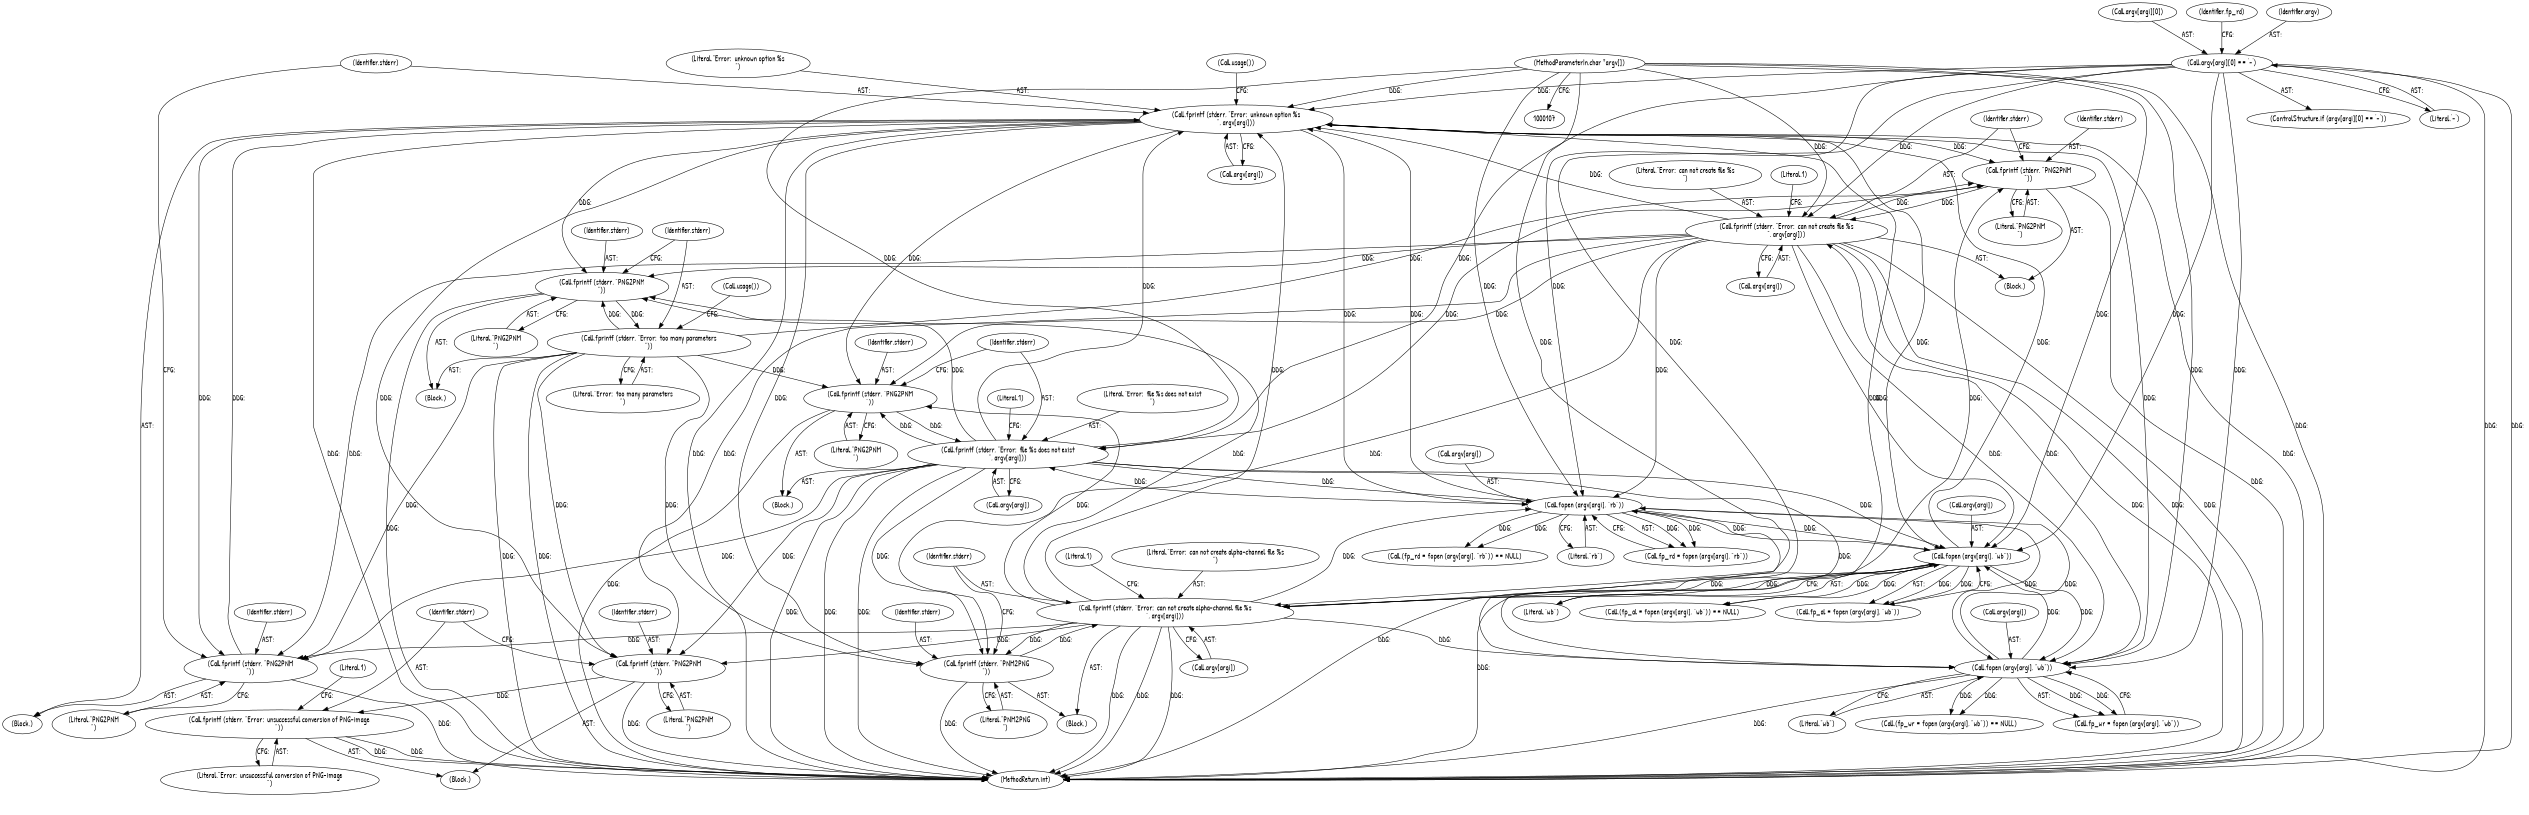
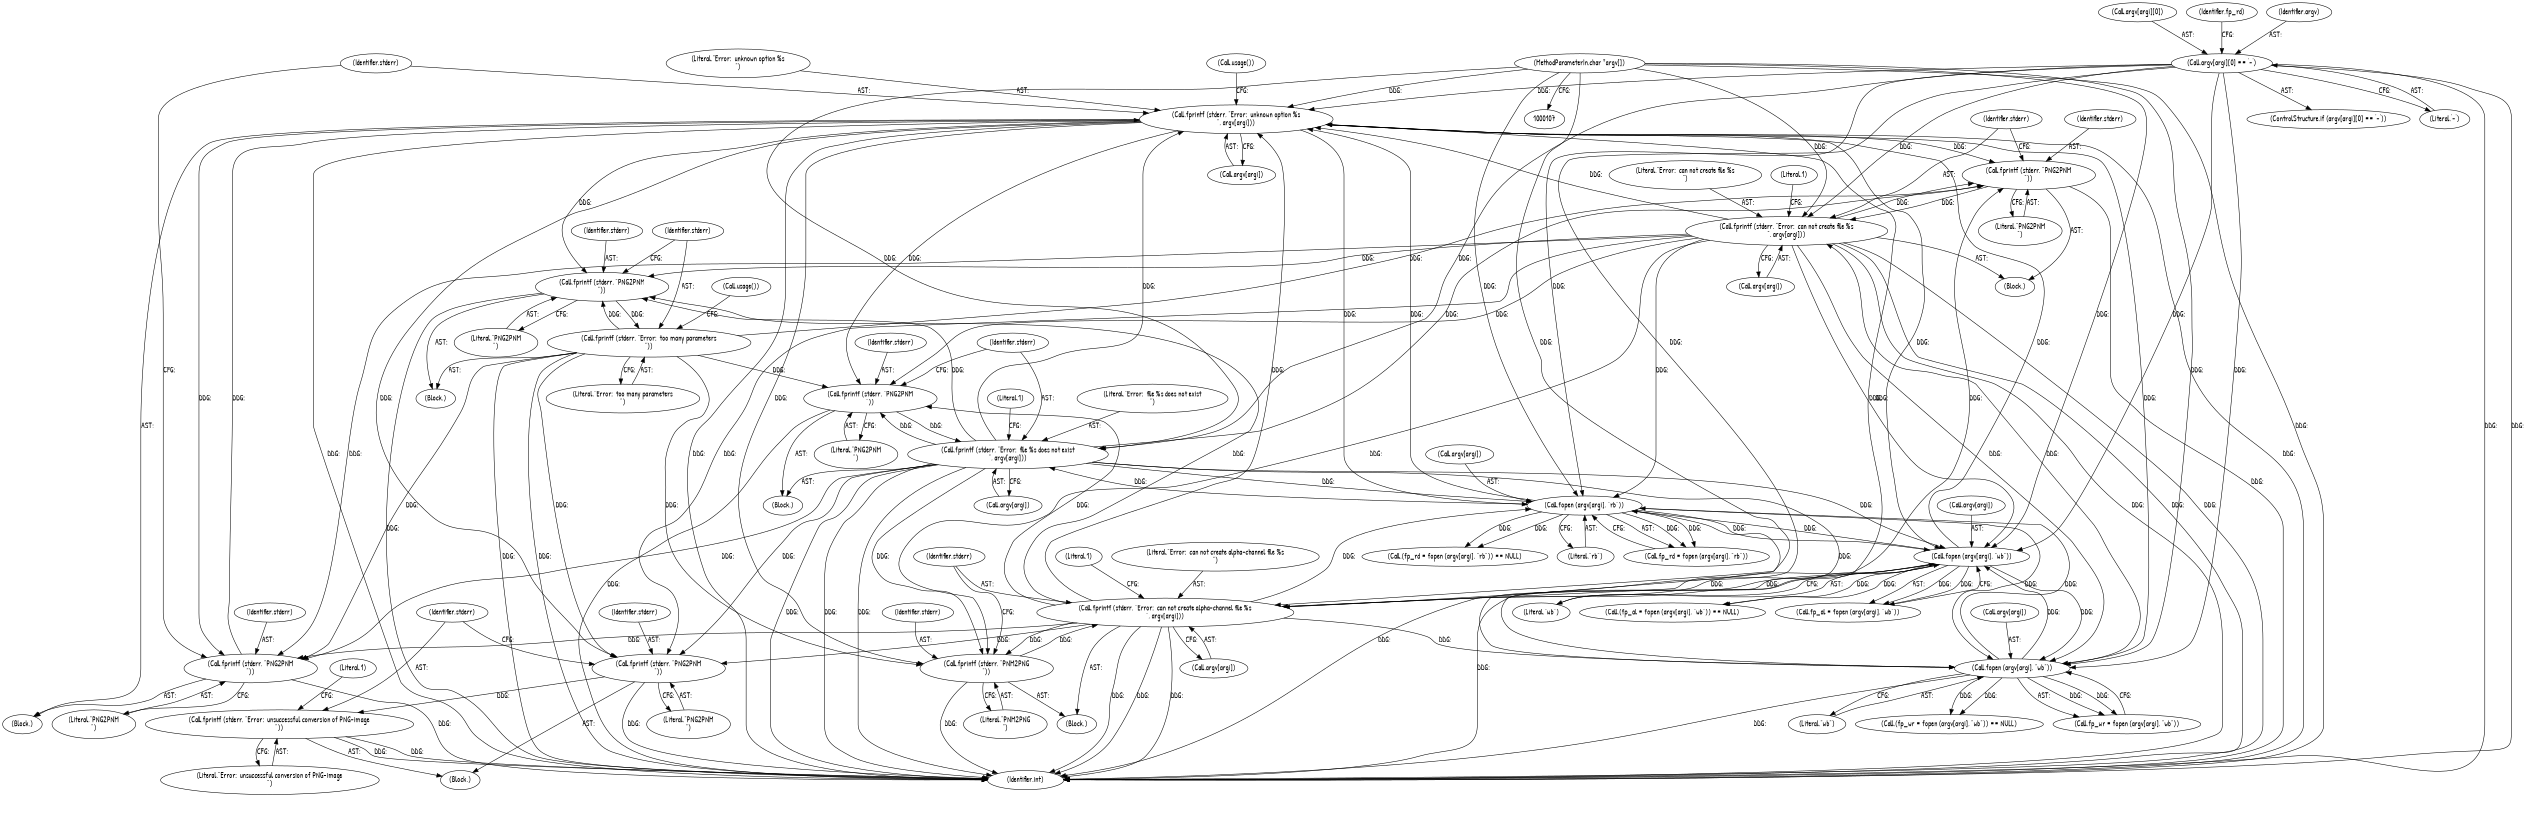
node "(MethodReturn,int)": label "(MethodReturn,int)" -> "(Identifier,int)"
